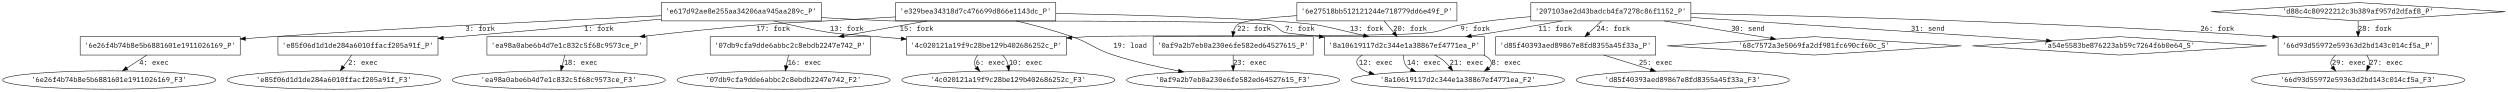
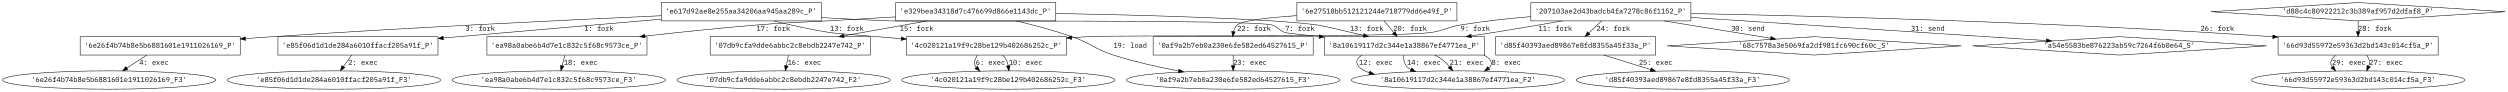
node "'68c7572a3e5069fa2df981fc690cf60c_S'": label "'68c7572a3e5069fa2df981fc690cf60c_S'" -> "'68c7578a3e5069fa2df981fc690cf60c_S'"
